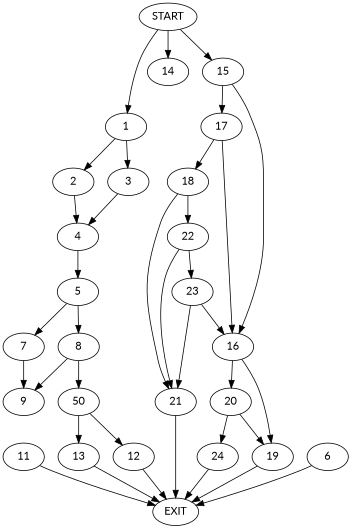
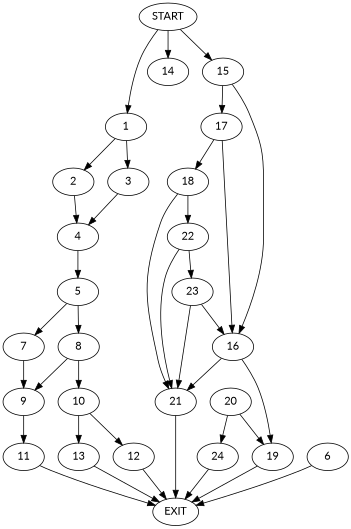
edge "16" -> "20": now "16" -> "21"
node "50": label "50" -> "10"
edge "9" -> "11": added
